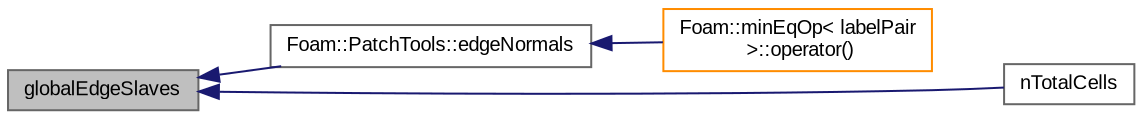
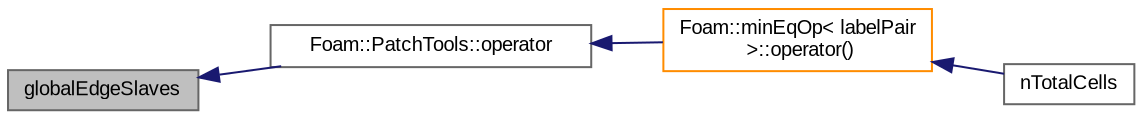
node "Foam::PatchTools::edgeNormals": label "Foam::PatchTools::edgeNormals" -> "Foam::PatchTools::operator"
edge "nTotalCells" -> "globalEdgeSlaves": now "nTotalCells" -> "Foam::minEqOp< labelPair >::operator()"
